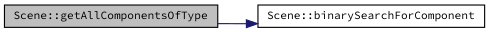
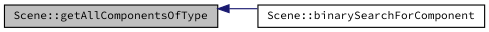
edge "Scene::getAllComponentsOfType" -> "Scene::binarySearchForComponent": reversed
